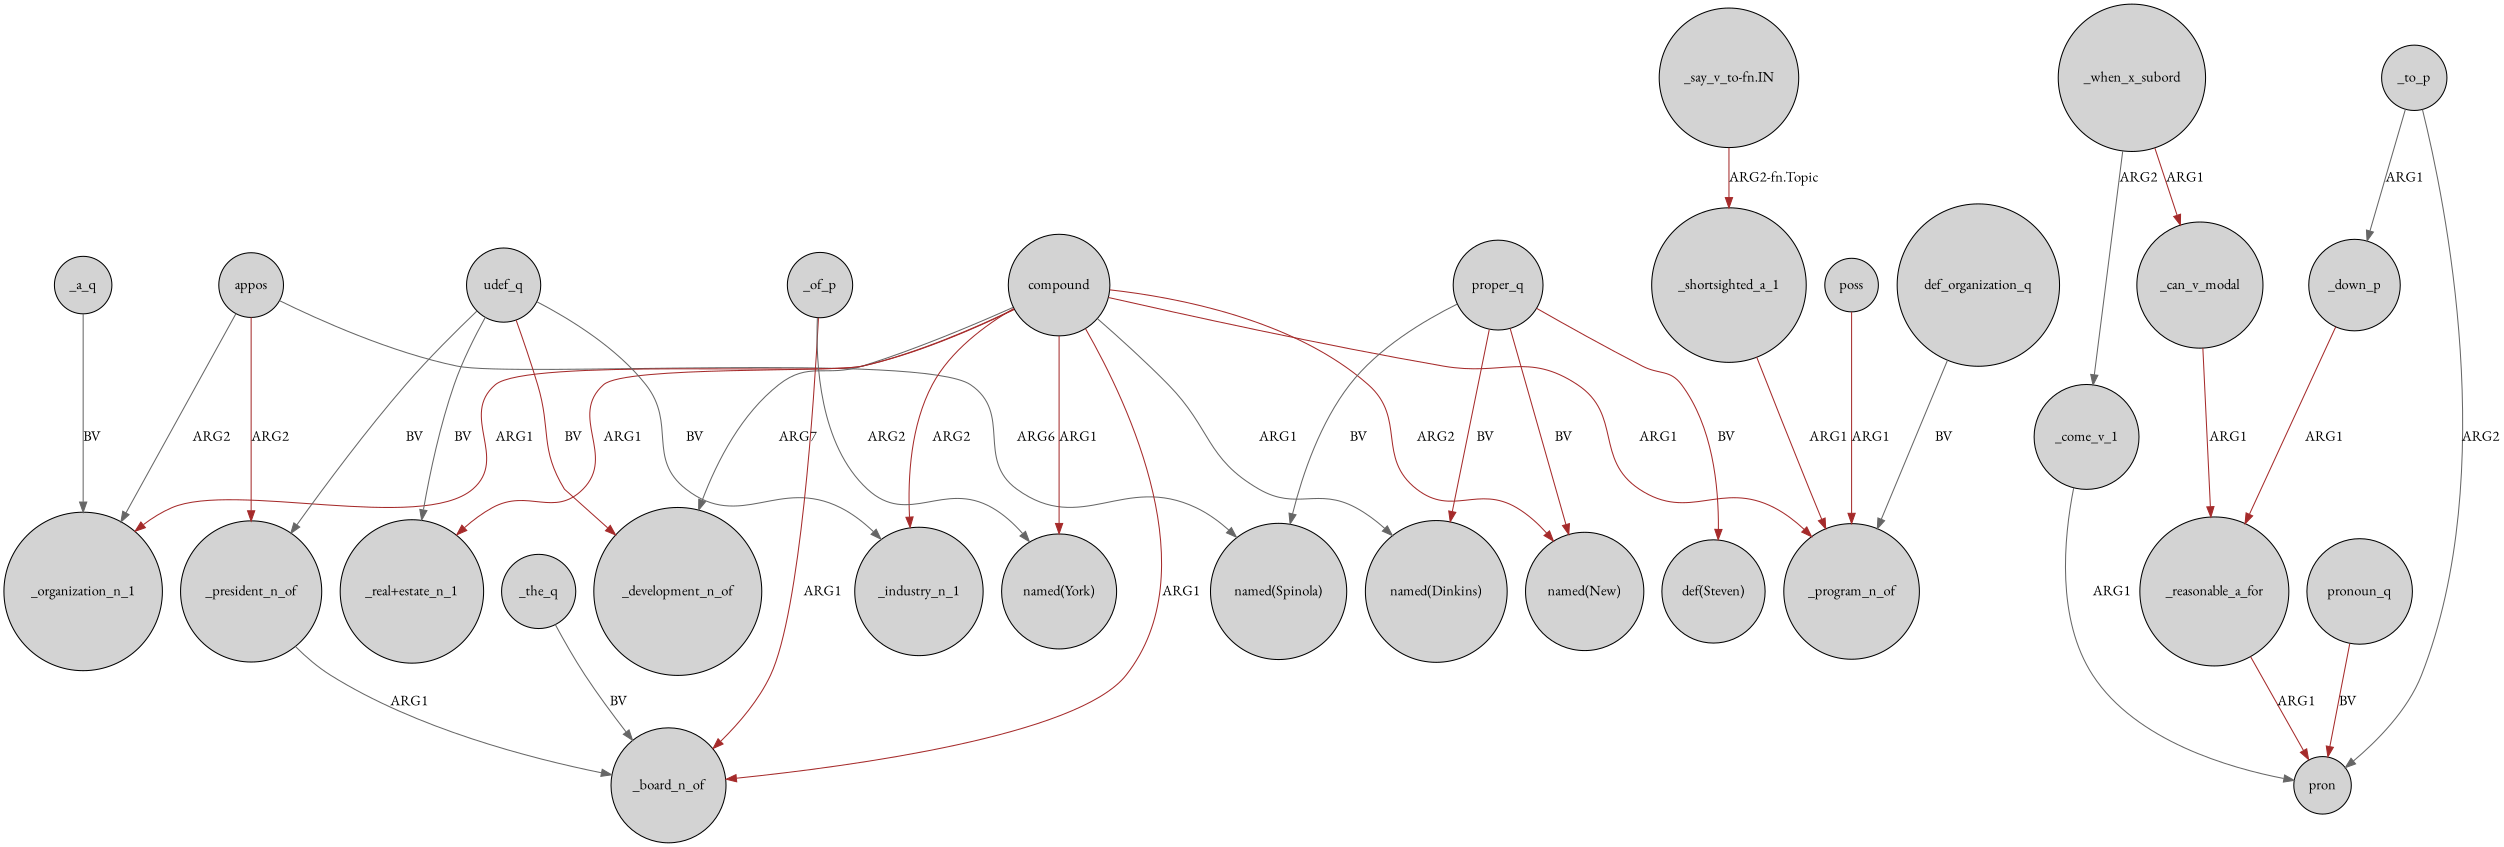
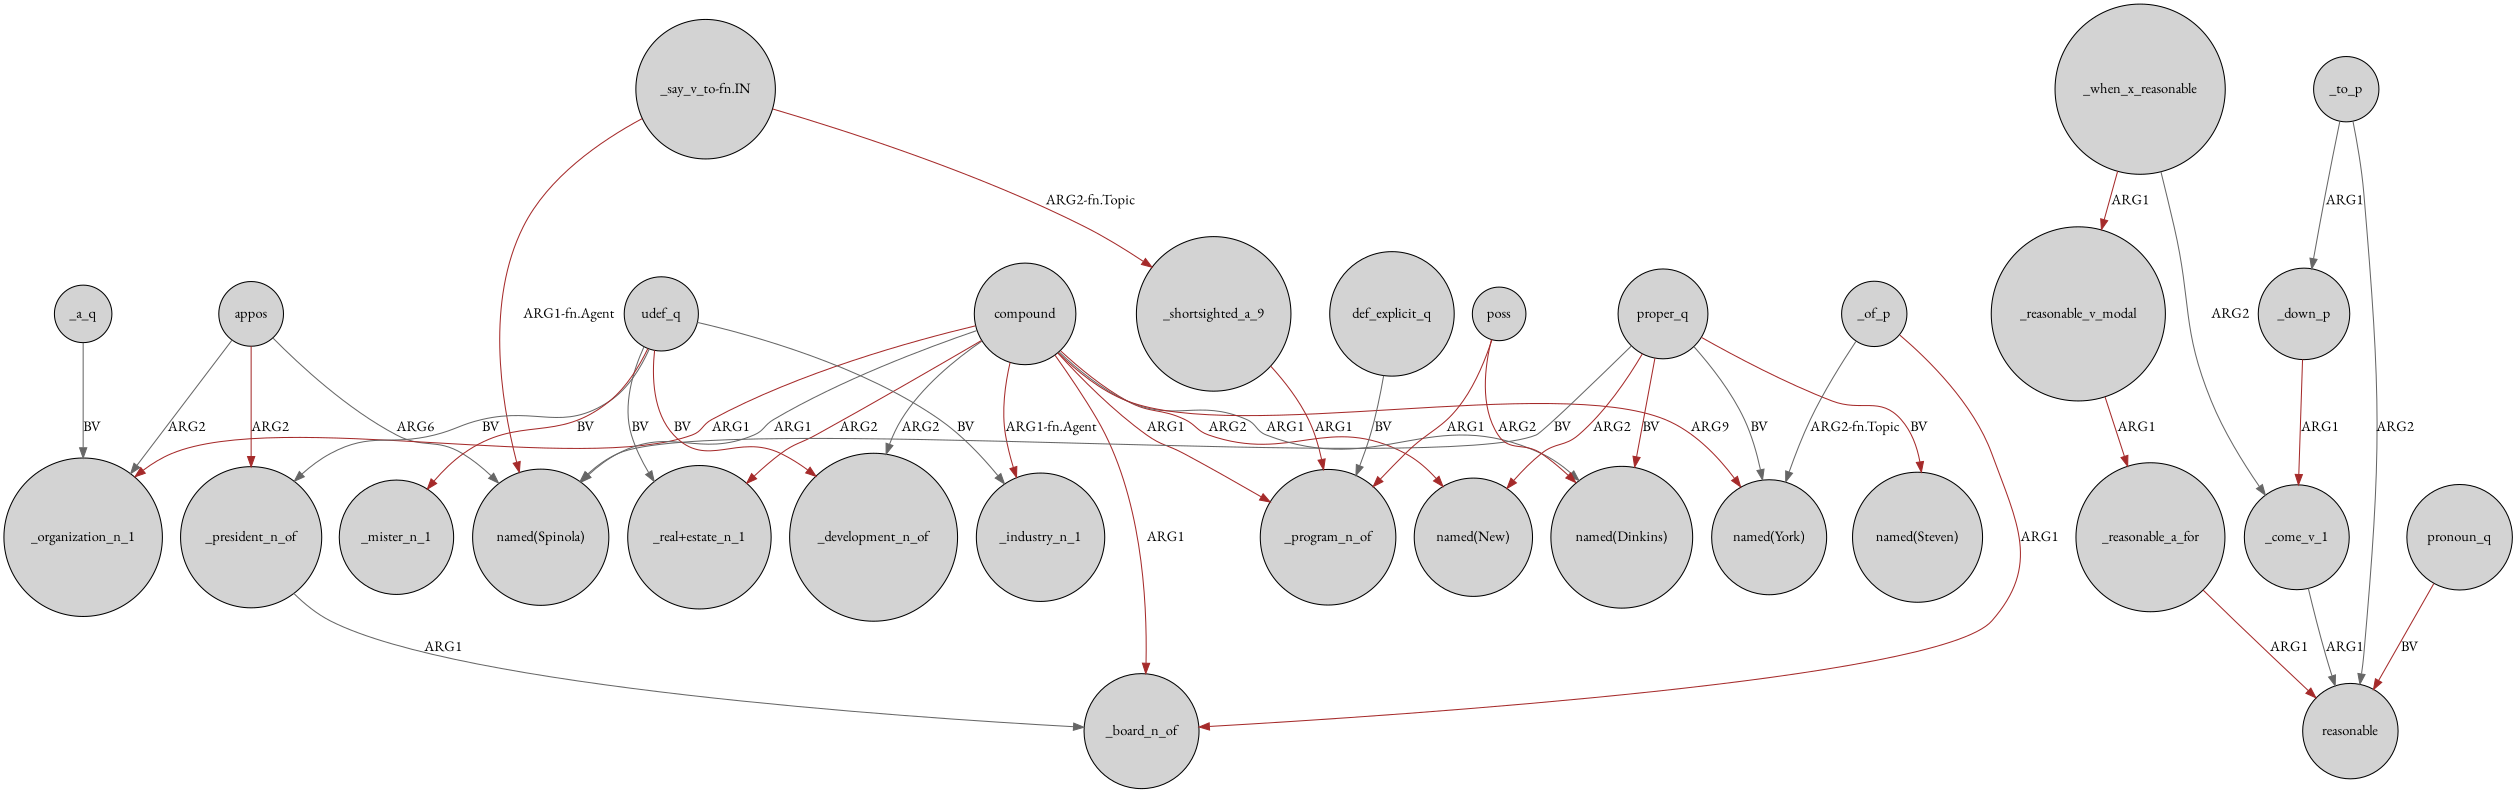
node "_when_x_subord": label "_when_x_subord" -> "_when_x_reasonable"
edge "_say_v_to-fn.IN" -> "named(Spinola)": added, label "ARG1-fn.Agent"
node "_shortsighted_a_1": label "_shortsighted_a_1" -> "_shortsighted_a_9"
node "def_organization_q": label "def_organization_q" -> "def_explicit_q"
node "_can_v_modal": label "_can_v_modal" -> "_reasonable_v_modal"
edge "proper_q" -> "named(York)": added, label "BV"
edge "compound" -> "named(Spinola)": added, label "ARG1"
edge "_down_p" -> "_reasonable_a_for": now "_down_p" -> "_come_v_1"
edge "poss" -> "named(Dinkins)": added, label "ARG2"
edge "compound" -> "_real+estate_n_1": label "ARG1" -> "ARG2"
edge "compound" -> "_development_n_of": label "ARG7" -> "ARG2"
edge "_of_p" -> "named(York)": label "ARG2" -> "ARG2-fn.Topic"
edge "compound" -> "_industry_n_1": label "ARG2" -> "ARG1-fn.Agent"
edge "compound" -> "named(York)": label "ARG1" -> "ARG9"
edge "proper_q" -> "named(New)": label "BV" -> "ARG2"
node "_mister_n_1": added
node "_the_q": removed
node "def(Steven)": label "def(Steven)" -> "named(Steven)"
node "pron": label "pron" -> "reasonable"
